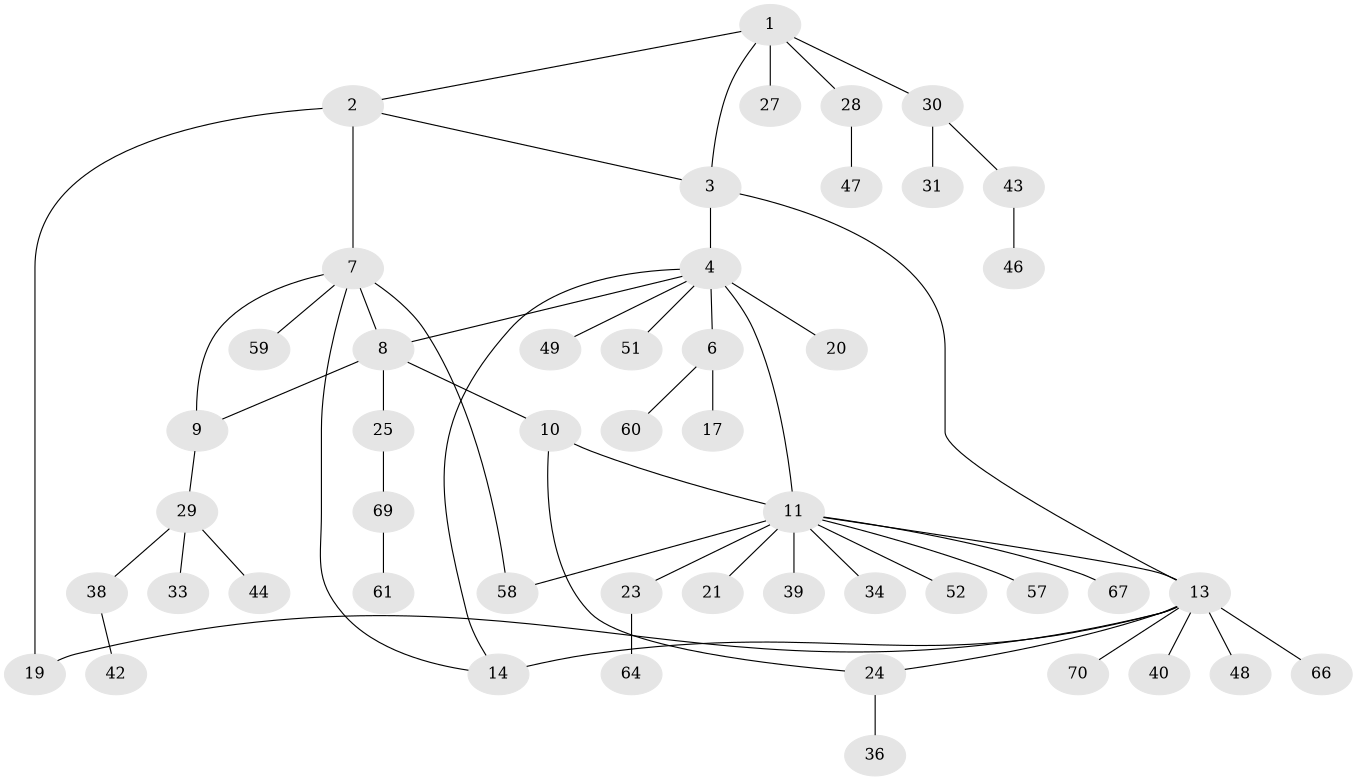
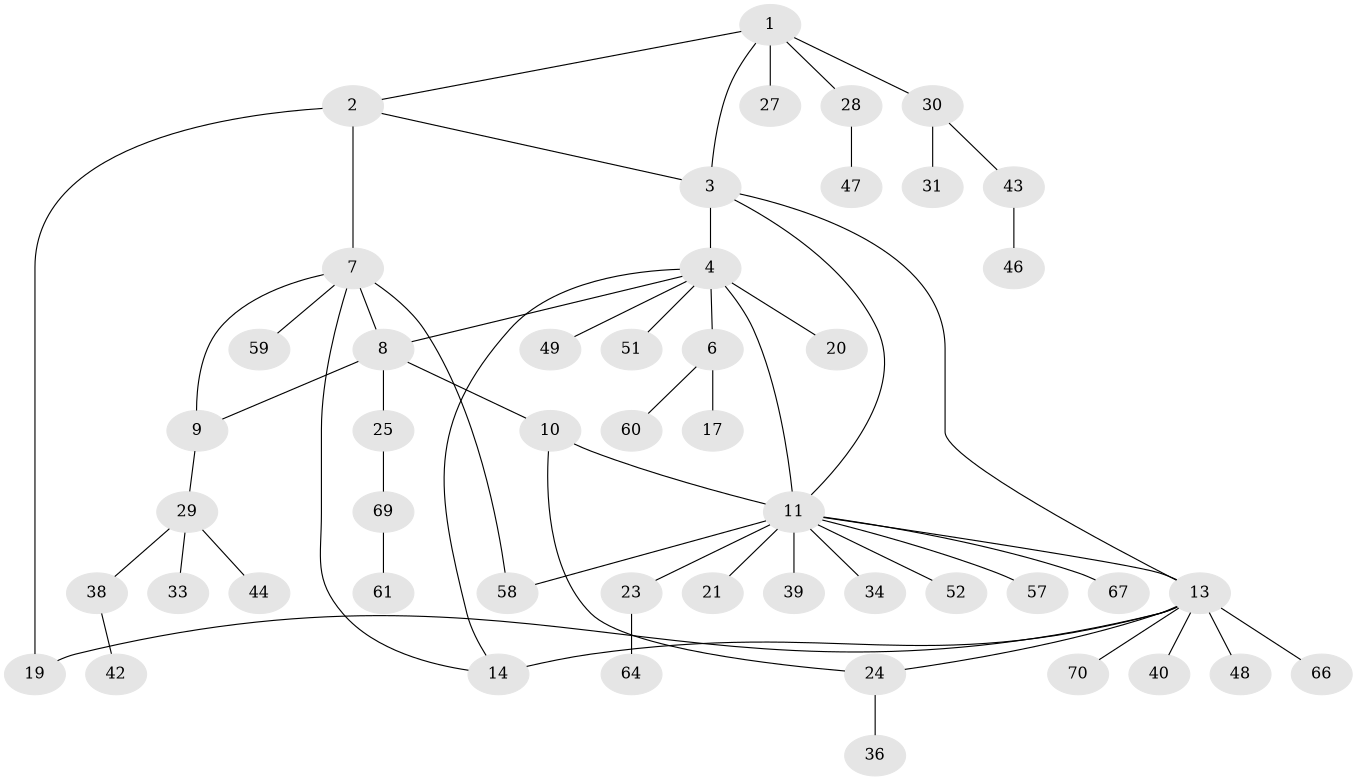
edge "3" -- "11": added
